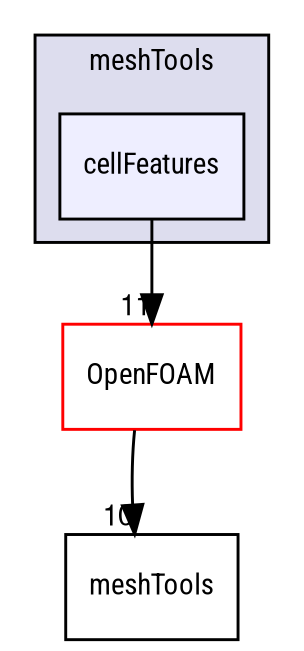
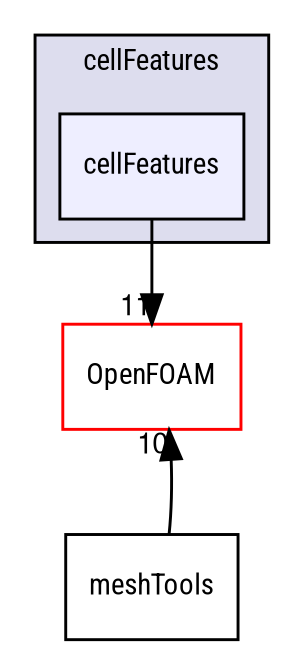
cluster "meshTools": label "meshTools" -> "cellFeatures"
edge "OpenFOAM" -> "meshTools": reversed
